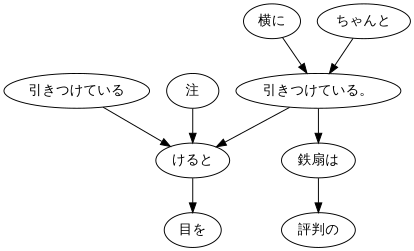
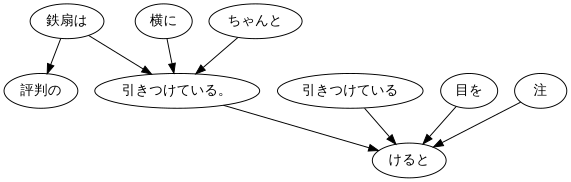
edge "引きつけている。" -> "鉄扇は": reversed
edge "けると" -> "目を": reversed
